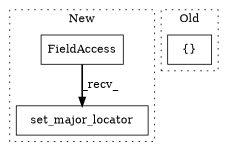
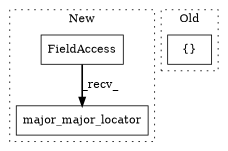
node "set_major_locator": label "set_major_locator" -> "major_major_locator"
